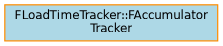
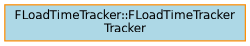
node "FLoadTimeTracker::FAccumulator Tracker": label "FLoadTimeTracker::FAccumulator Tracker" -> "FLoadTimeTracker::FLoadTimeTracker Tracker"
